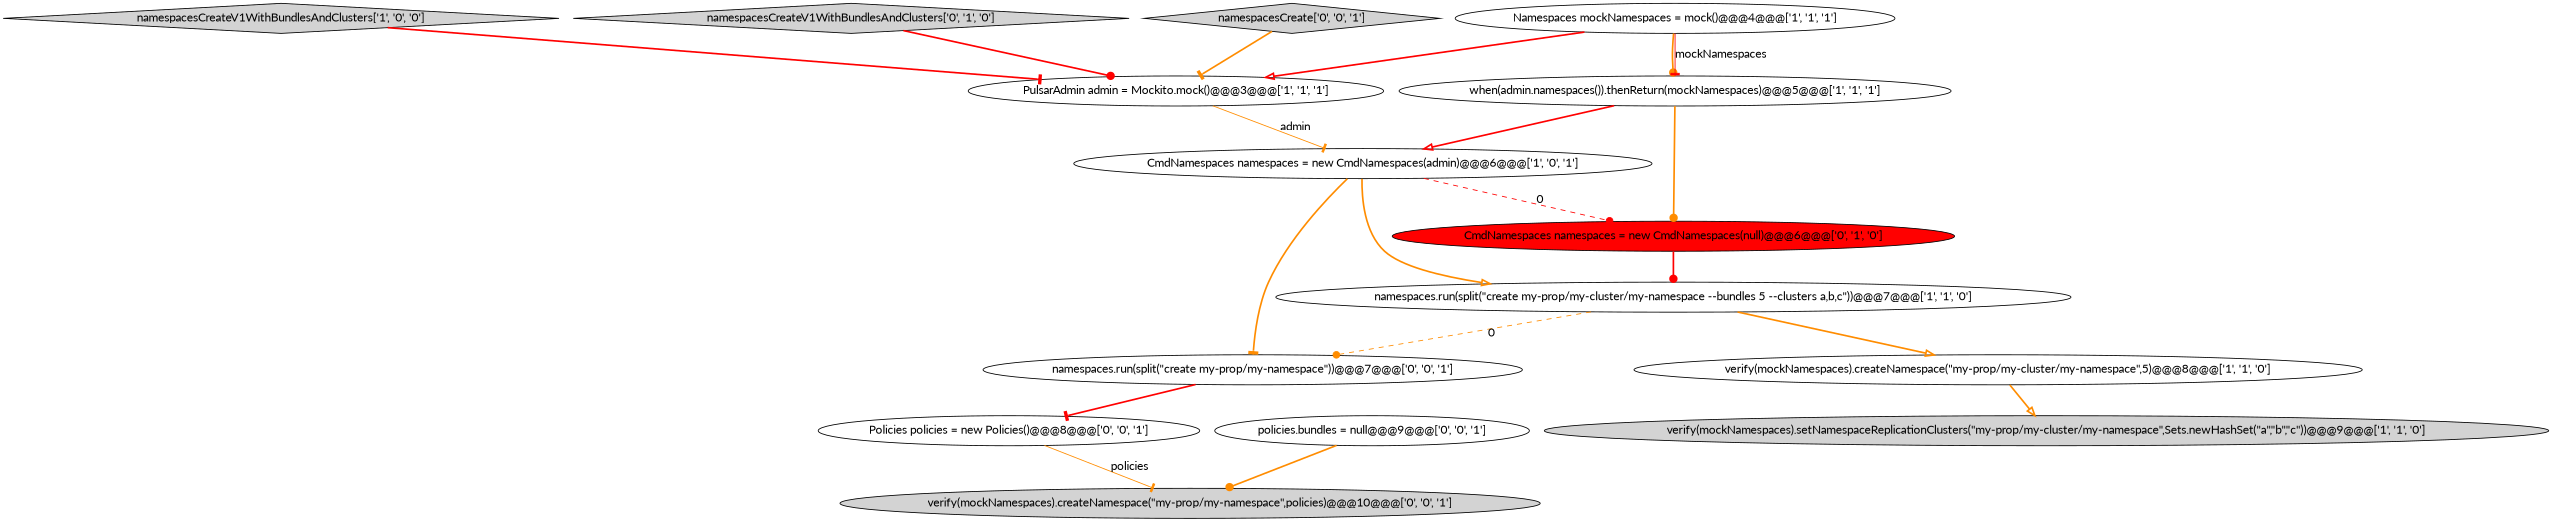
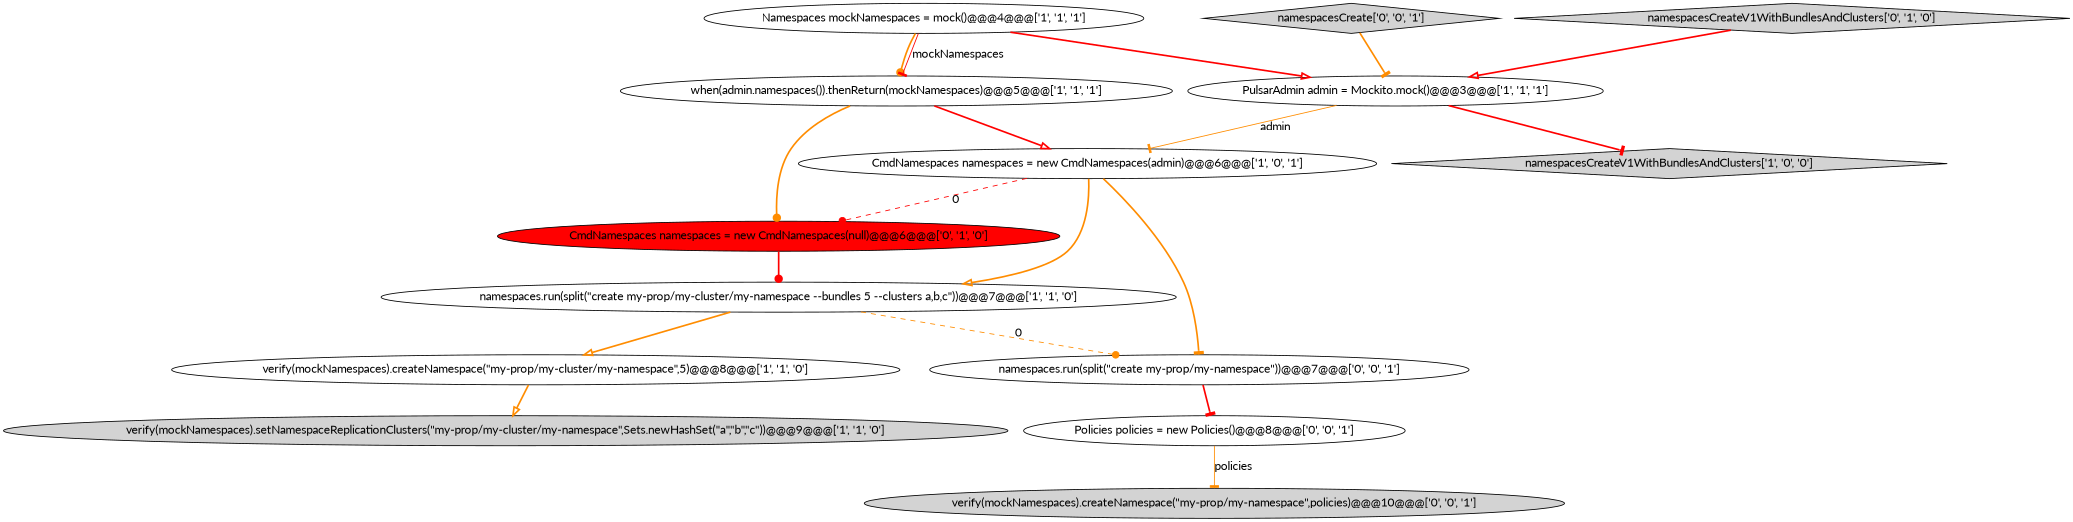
edge "namespacesCreateV1WithBundlesAndClusters['1', '0', '0']" -> "PulsarAdmin admin = Mockito.mock()@@@3@@@['1', '1', '1']": reversed
edge "namespacesCreateV1WithBundlesAndClusters['0', '1', '0']" -> "PulsarAdmin admin = Mockito.mock()@@@3@@@['1', '1', '1']": arrowhead dot -> onormal
node "policies.bundles = null@@@9@@@['0', '0', '1']": removed
